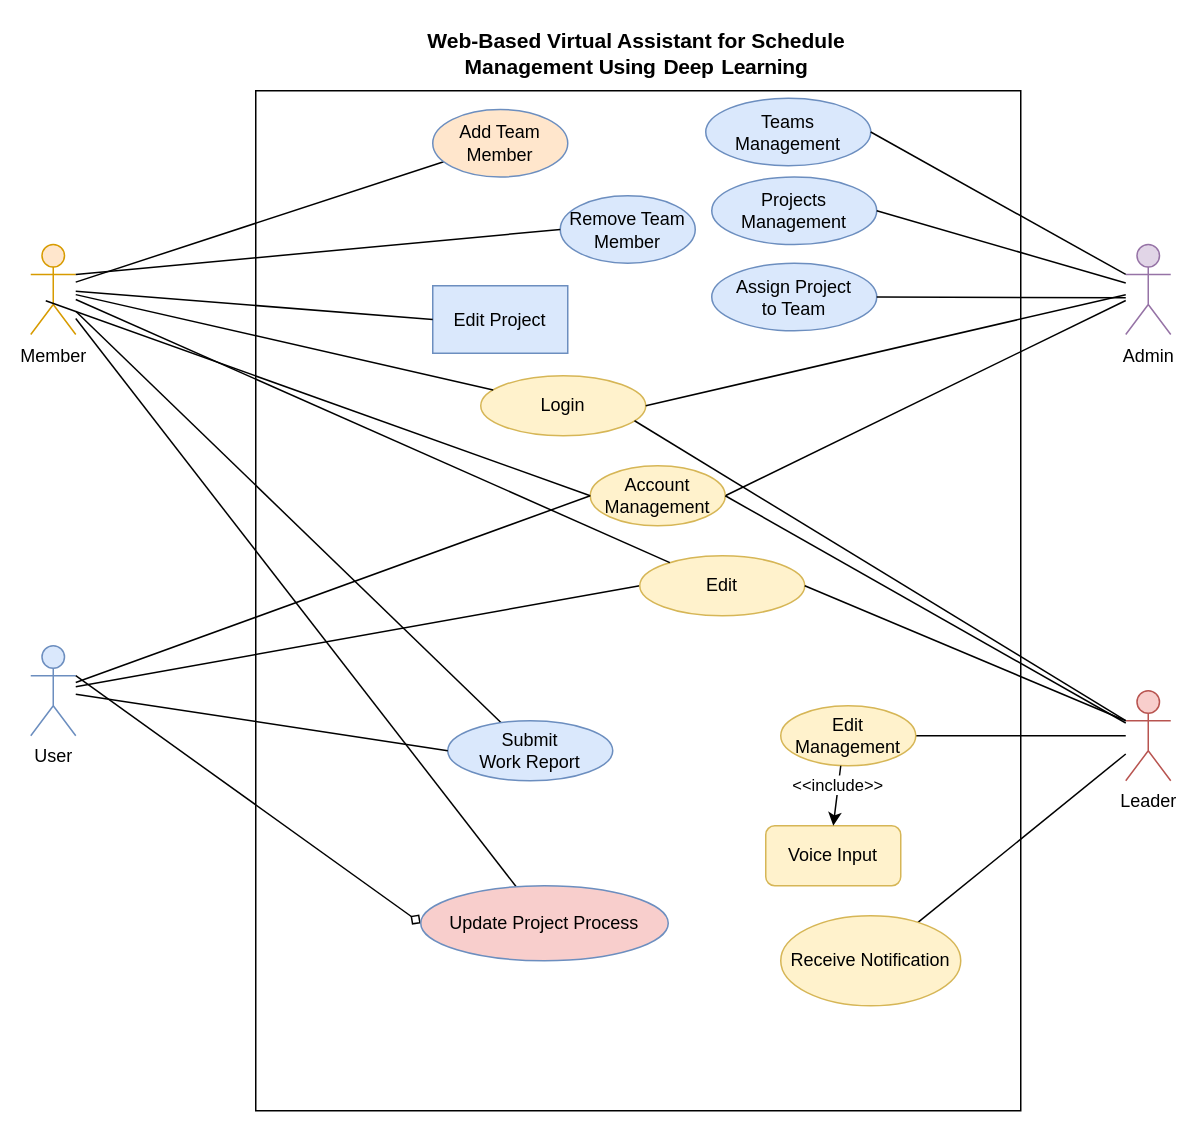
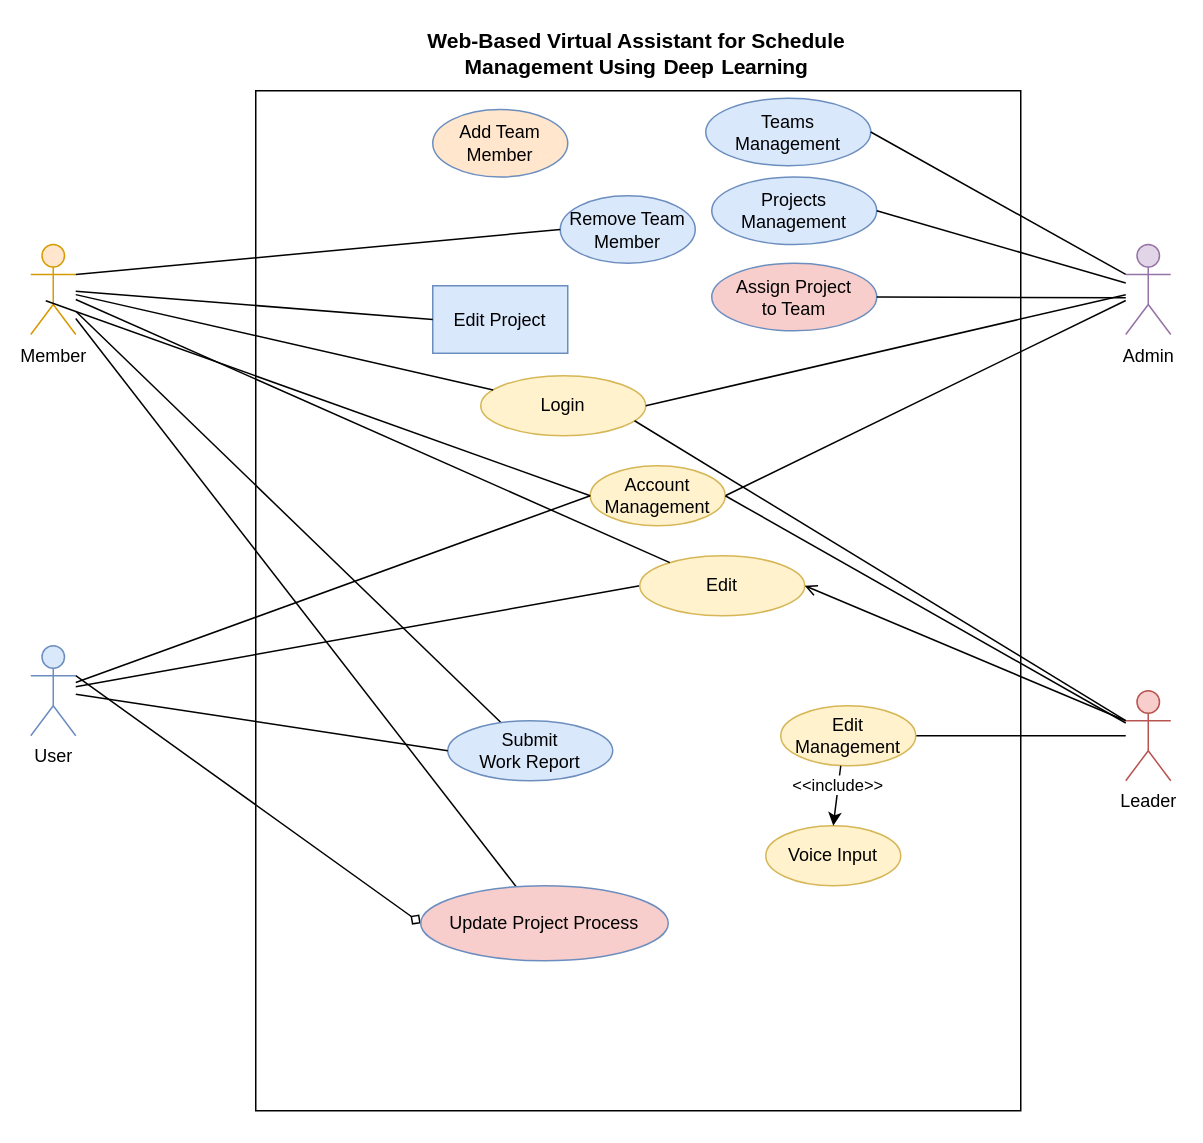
edge "Add Team Member" -- "Member": removed
node "Assign Project to Team": fillcolor #dae8fc -> #f8cecc
edge "Edit" -- "Leader": arrowhead none -> open
edge "Leader" -- "Receive Notification": removed
node "Voice Input": shape rounded rectangle -> ellipse
node "Receive Notification": removed
